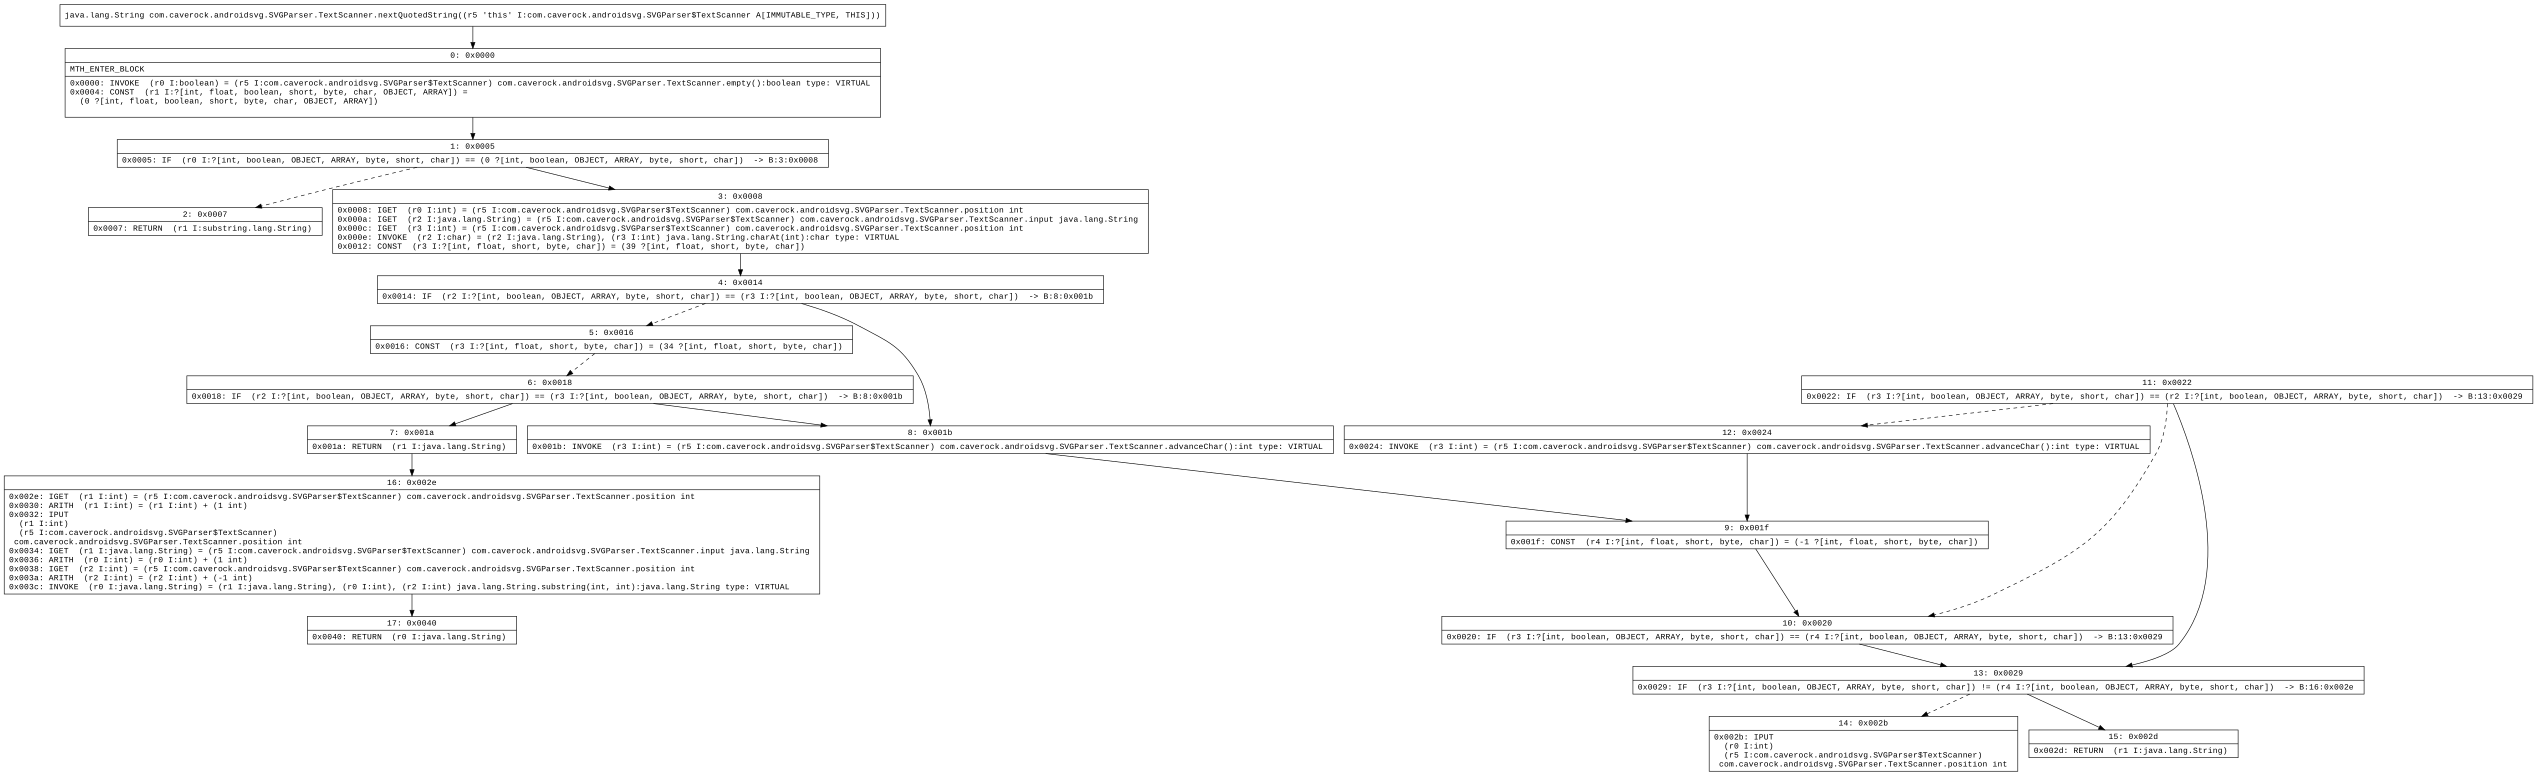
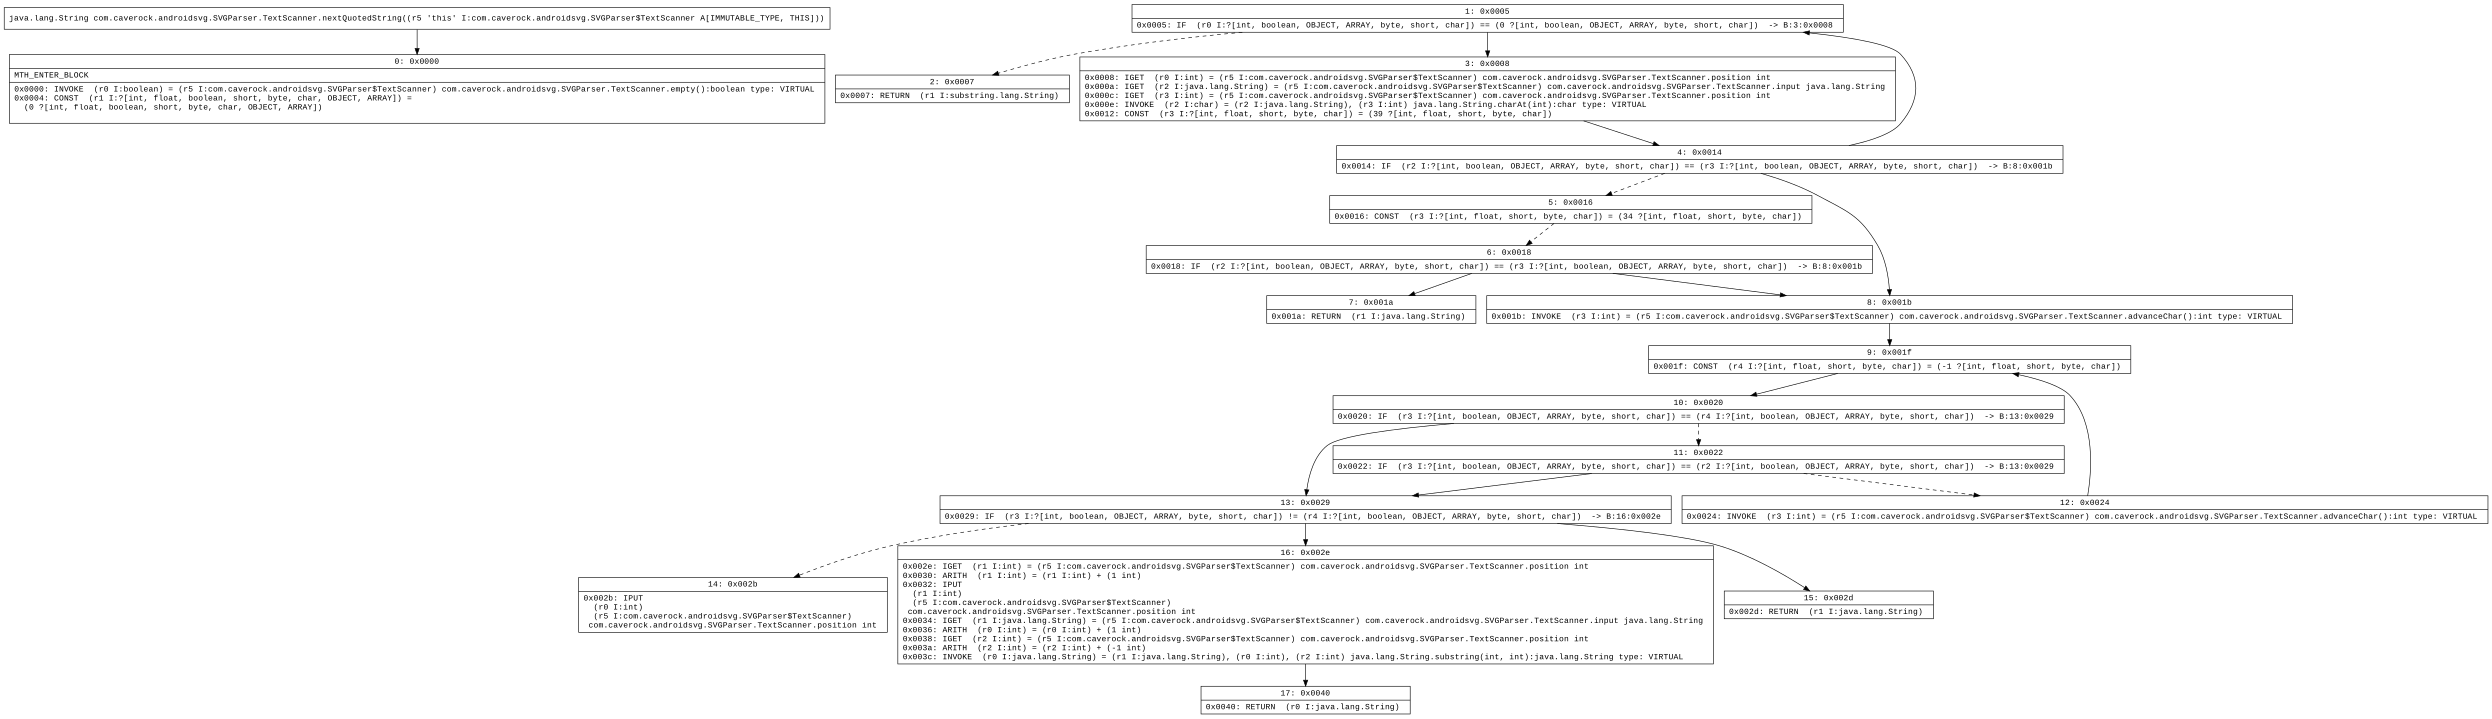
edge "0: 0x0000" -> "1: 0x0005": now "4: 0x0014" -> "1: 0x0005"
edge "7: 0x001a" -> "16: 0x002e": now "13: 0x0029" -> "16: 0x002e"
edge "11: 0x0022" -> "10: 0x0020": reversed
